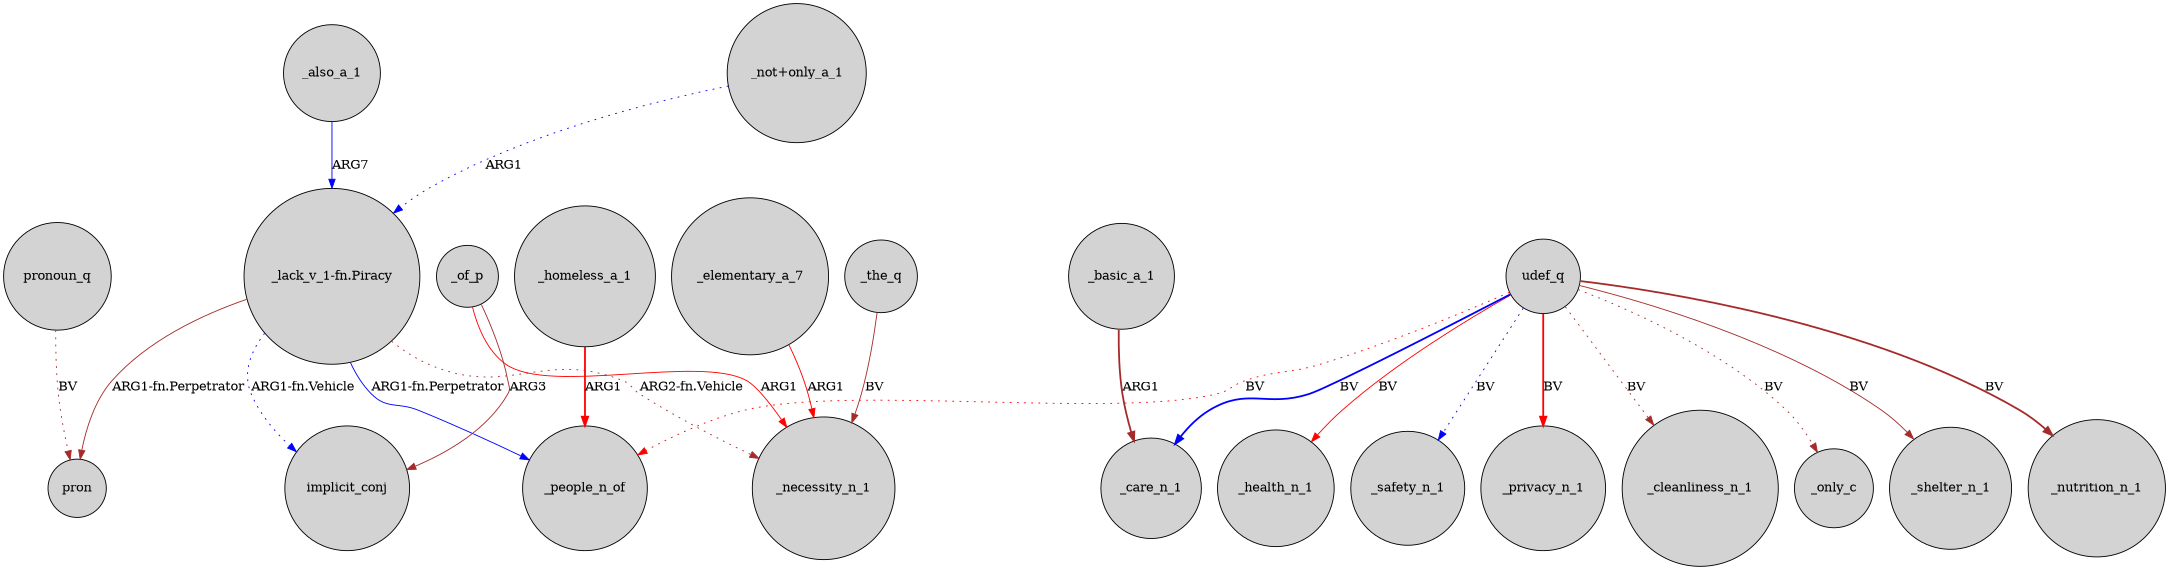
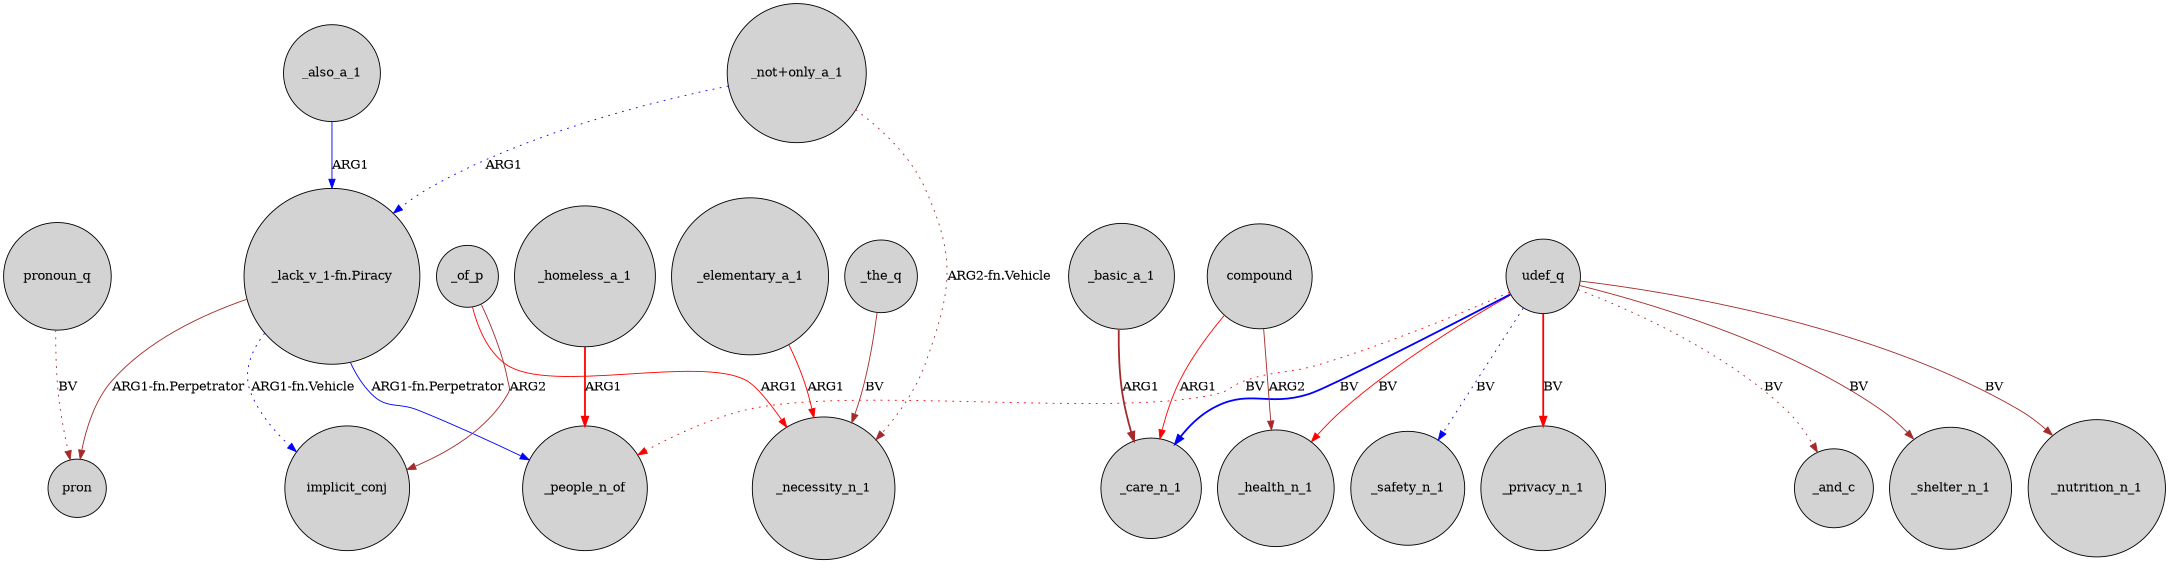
edge "_also_a_1" -> "_lack_v_1-fn.Piracy": label "ARG7" -> "ARG1"
node "_elementary_a_7": label "_elementary_a_7" -> "_elementary_a_1"
node "compound": added
edge "udef_q" -> "_nutrition_n_1": style bold -> solid
edge "_lack_v_1-fn.Piracy" -> "_necessity_n_1": now "_not+only_a_1" -> "_necessity_n_1"
edge "_of_p" -> "implicit_conj": label "ARG3" -> "ARG2"
node "_cleanliness_n_1": removed
node "_only_c": label "_only_c" -> "_and_c"
